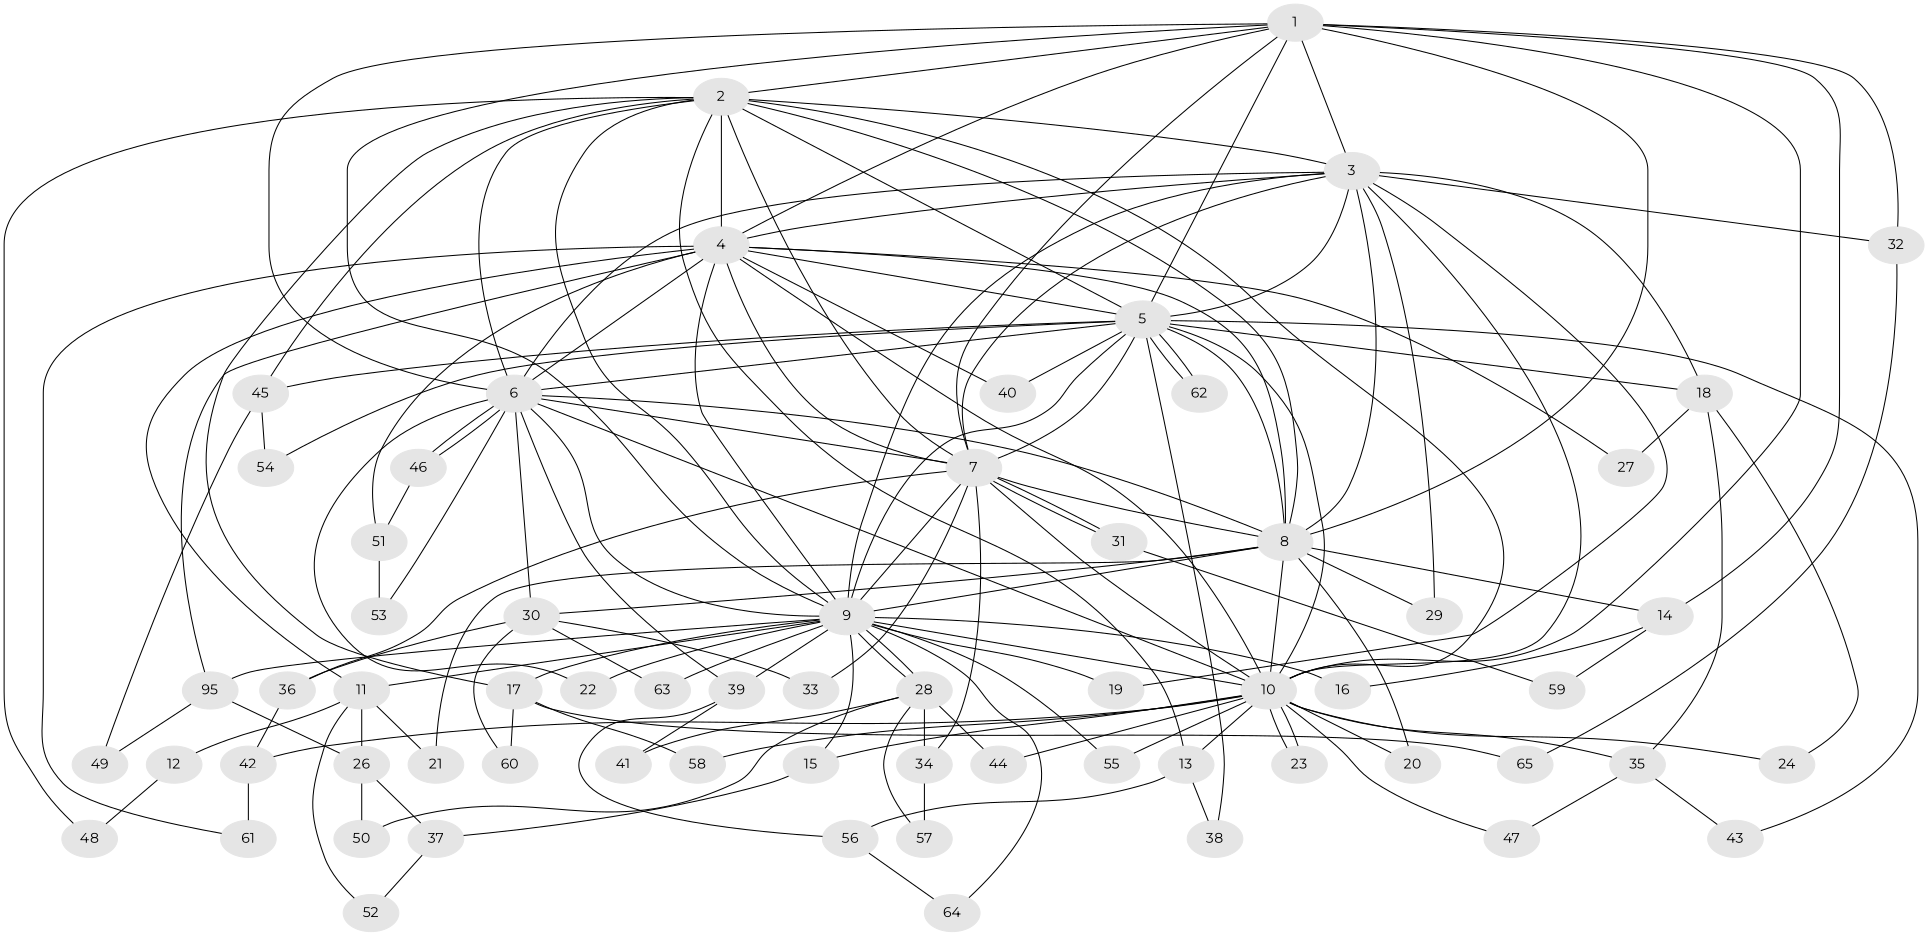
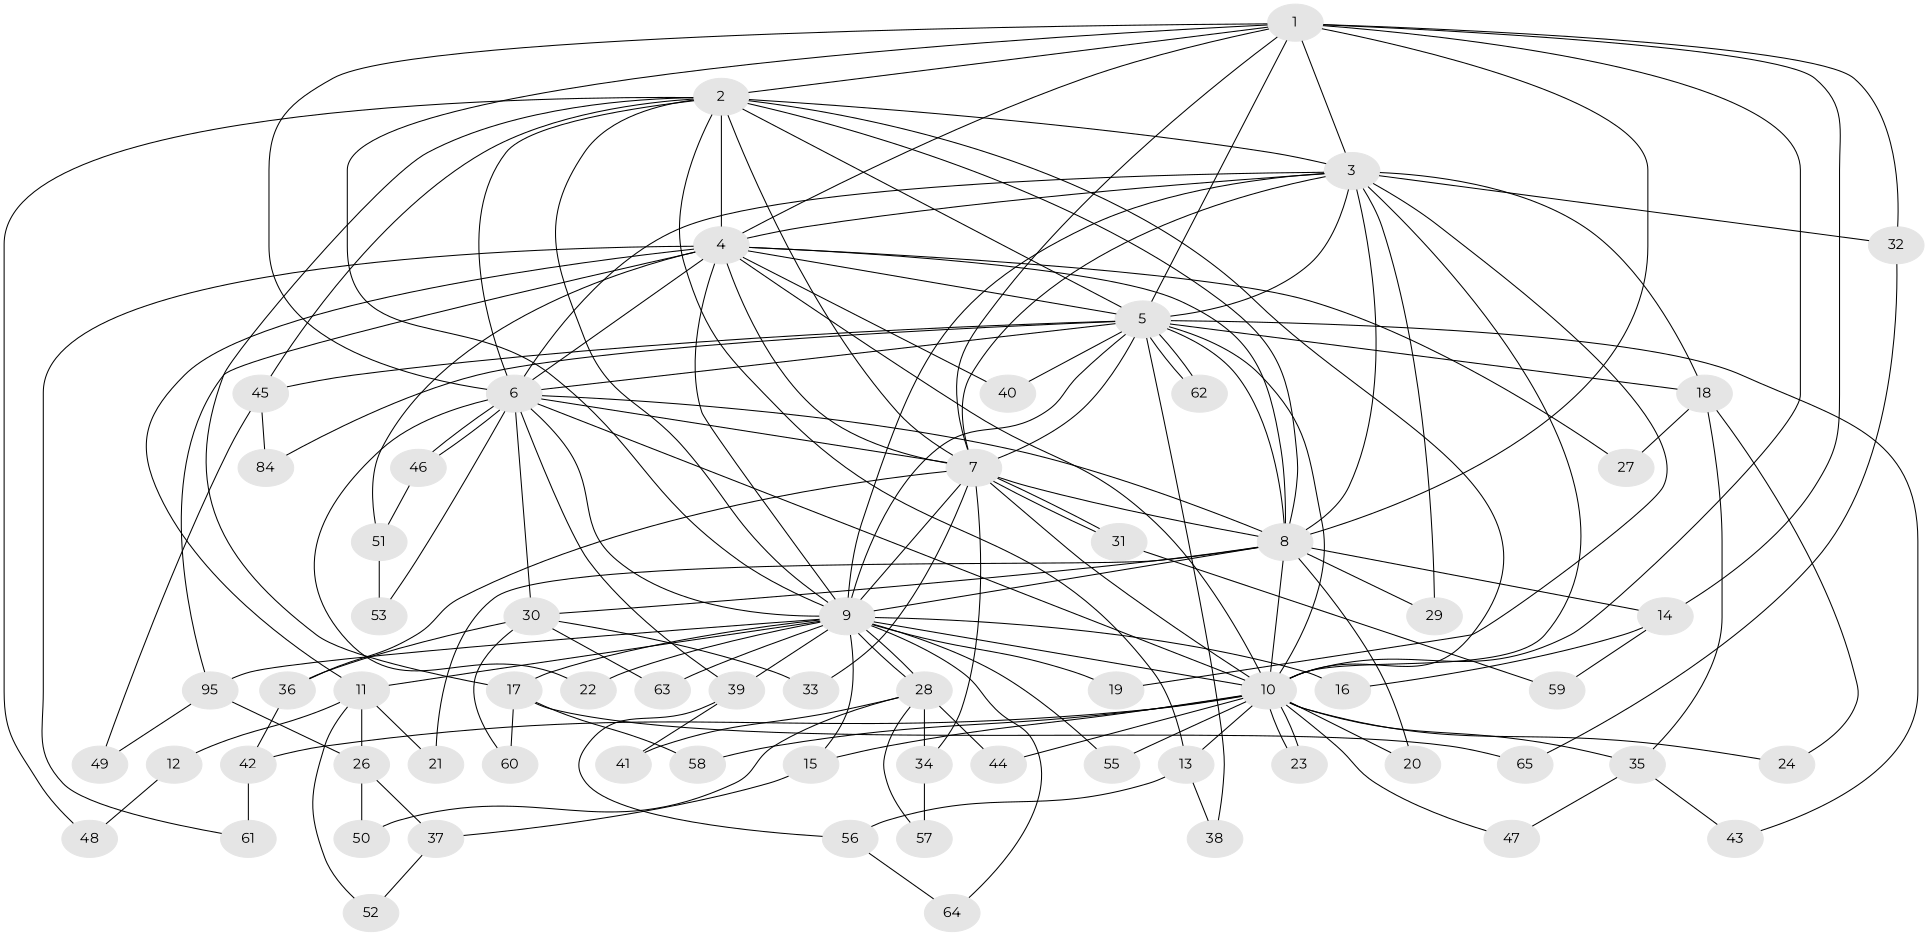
node "54": label "54" -> "84"
